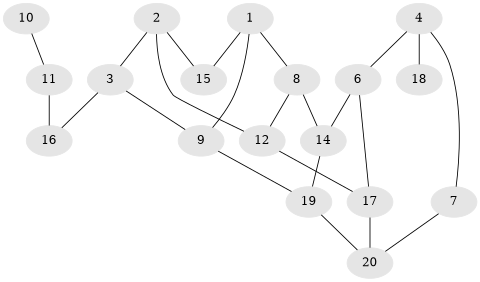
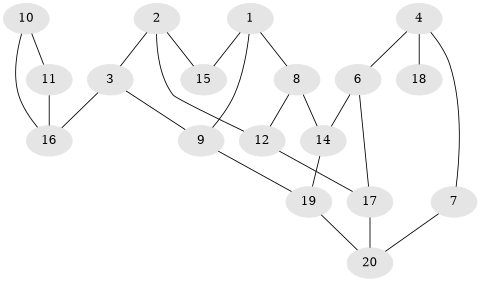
edge "10" -- "16": added
